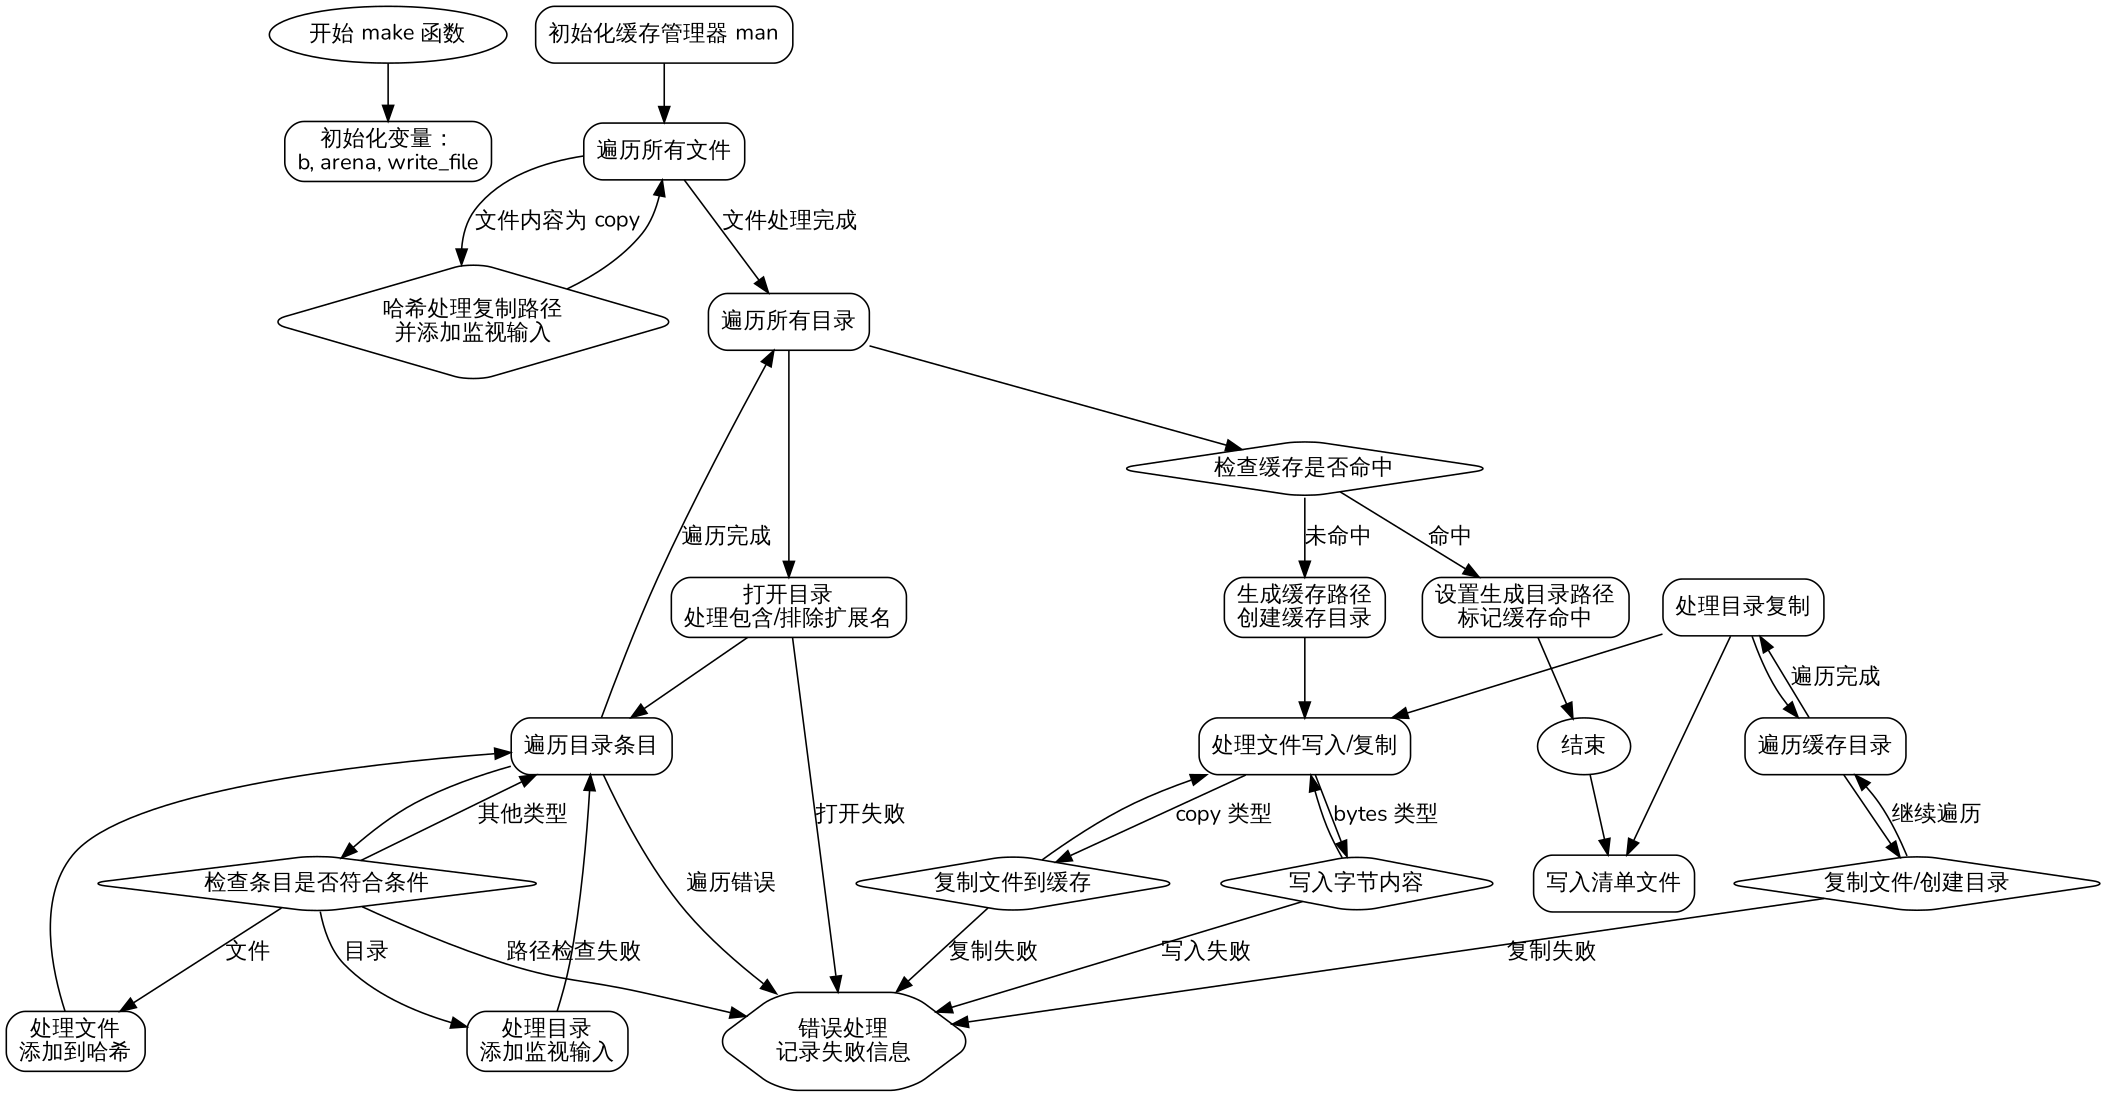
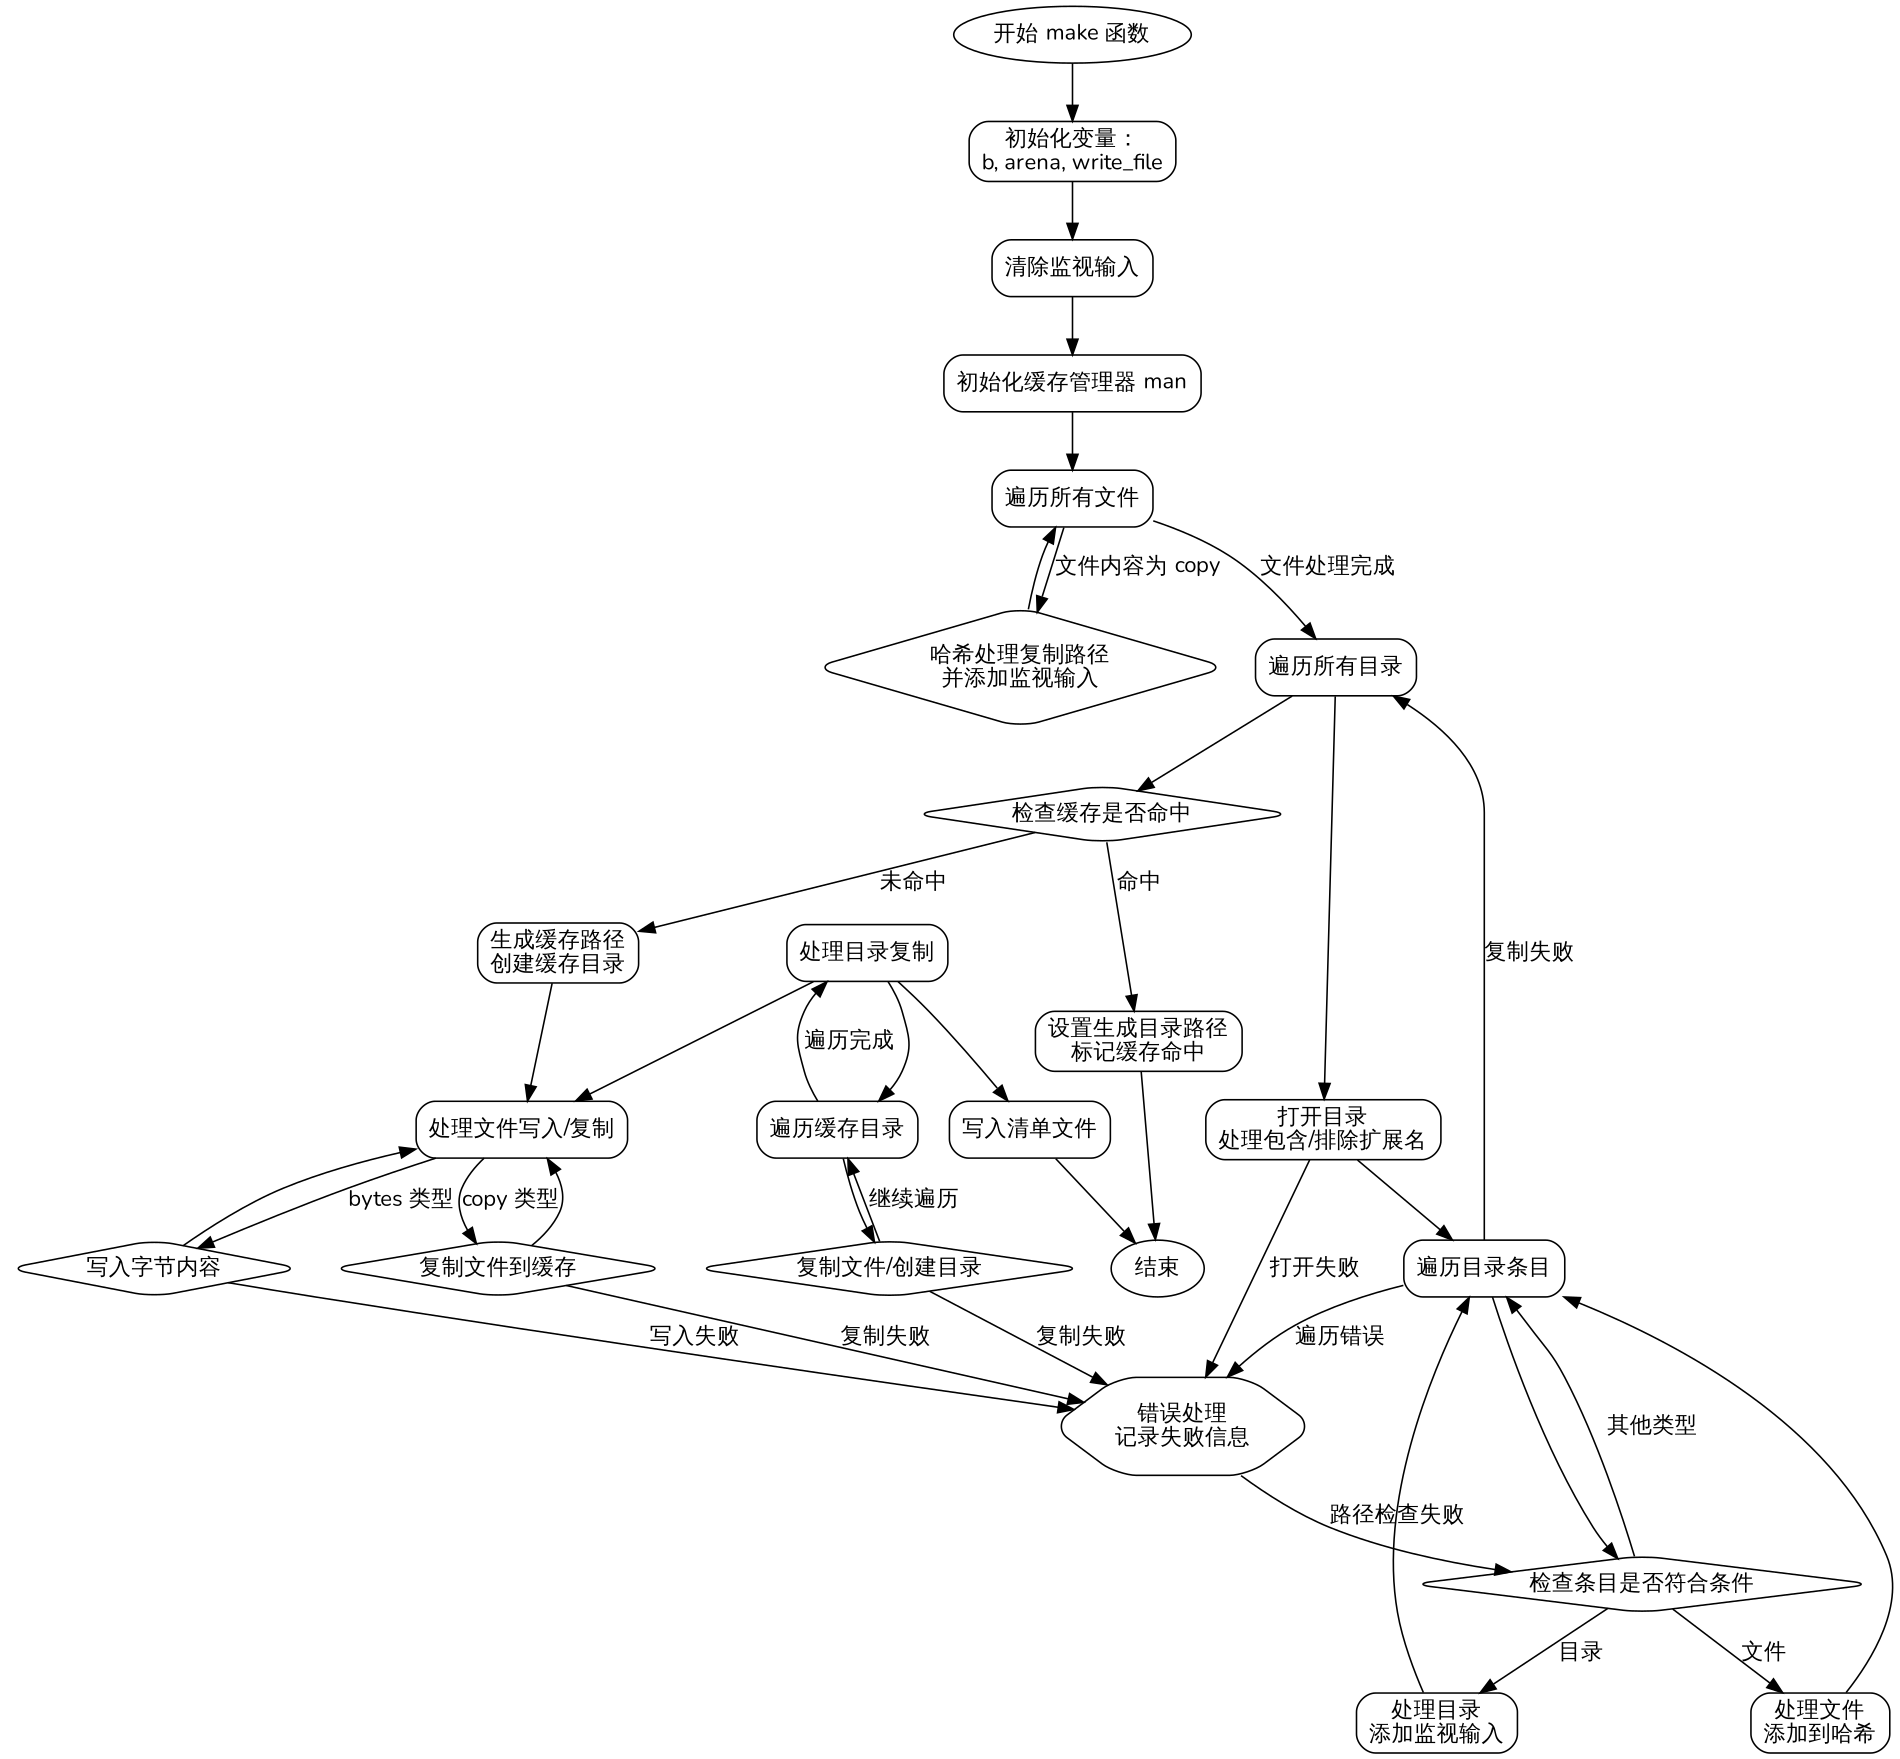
node "清除监视输入": added
edge "遍历目录条目" -> "遍历所有目录": label "遍历完成" -> "复制失败"
edge "结束" -> "写入清单文件": reversed
edge "检查条目是否符合条件" -> "错误处理 记录失败信息": reversed
